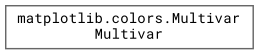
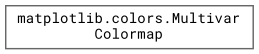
node "matplotlib.colors.Multivar Multivar": label "matplotlib.colors.Multivar Multivar" -> "matplotlib.colors.Multivar Colormap"
